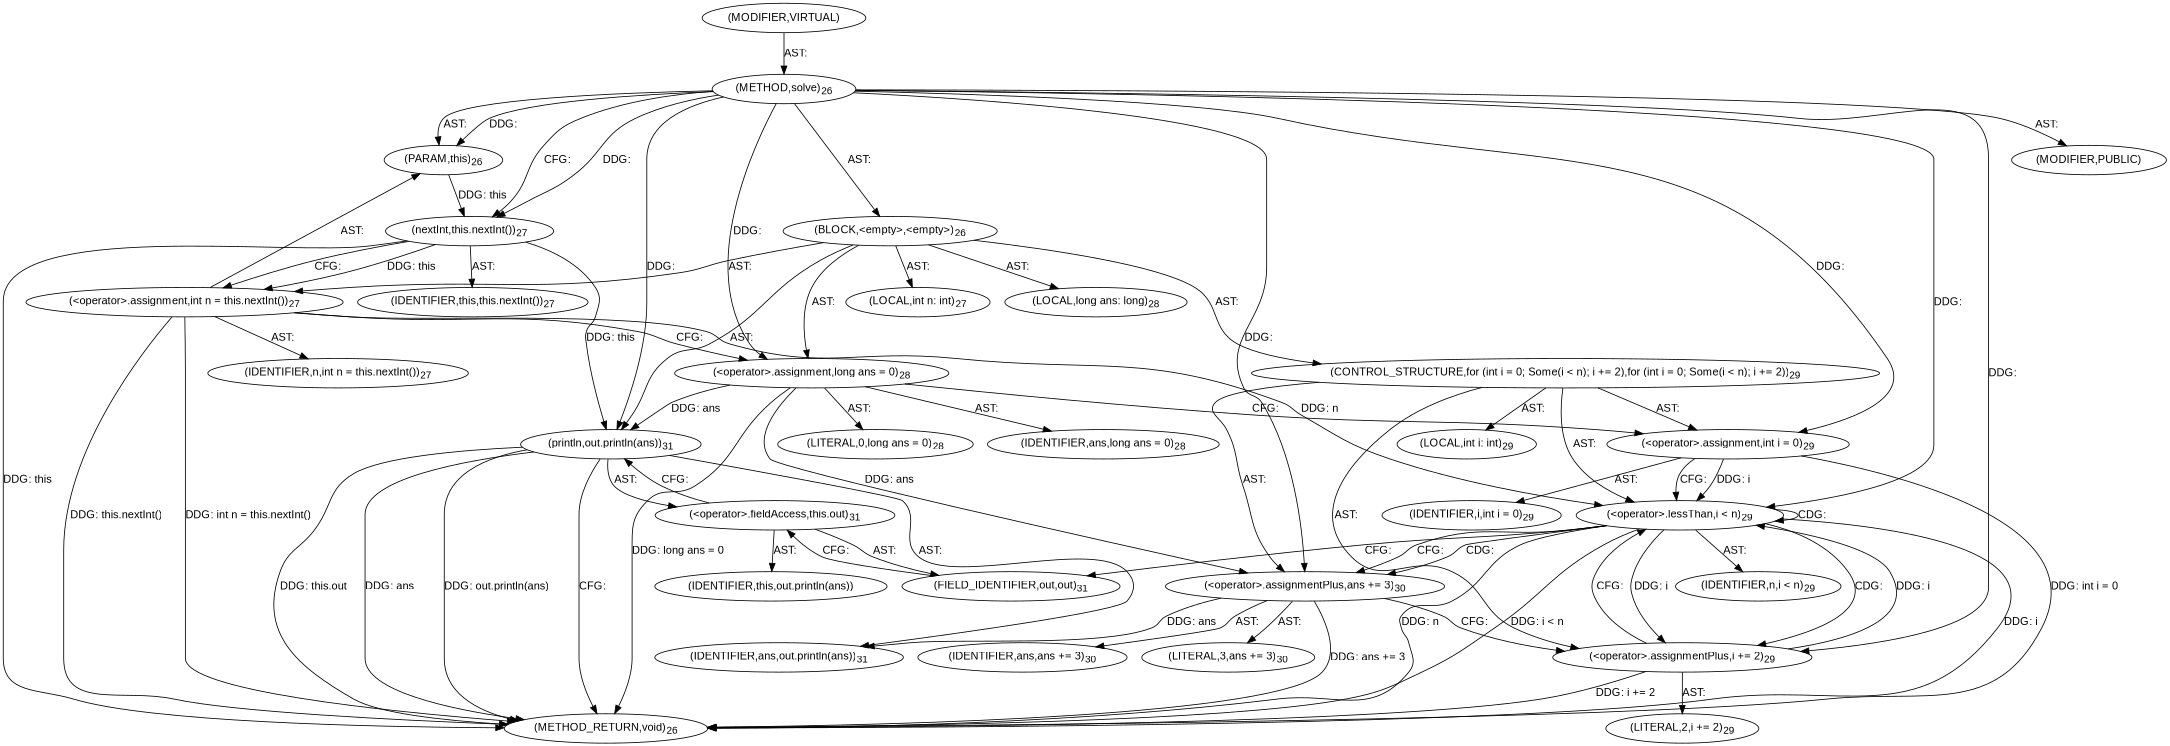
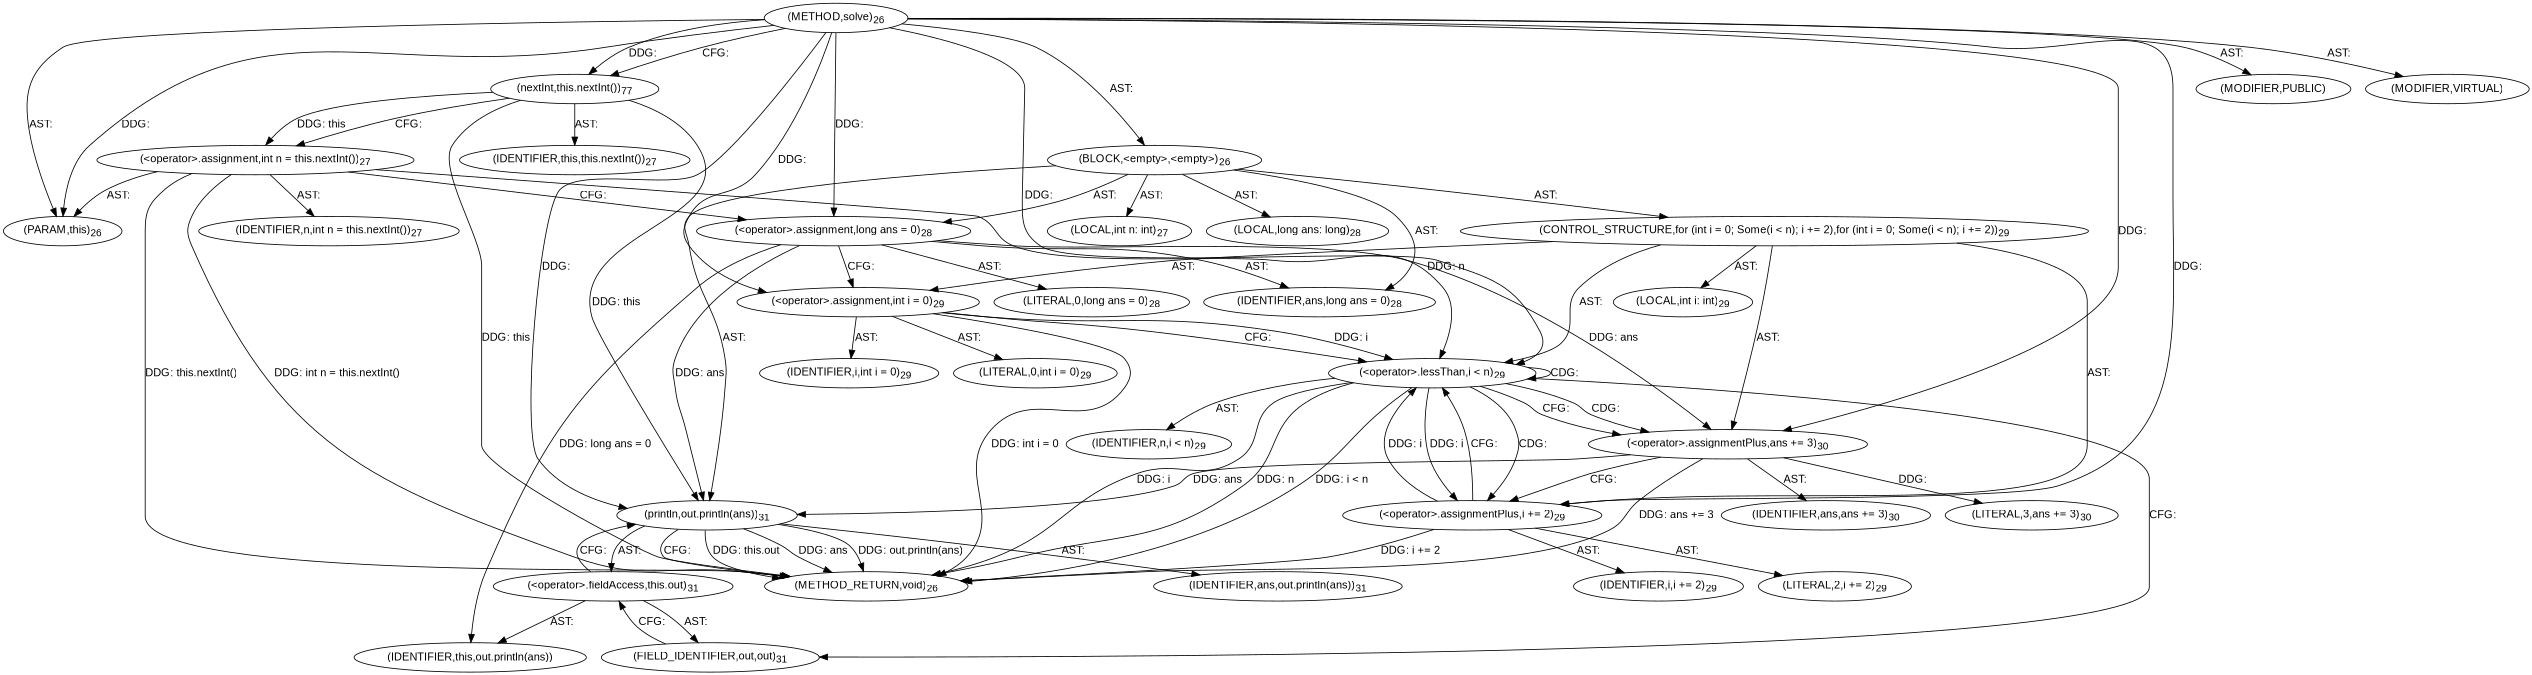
edge "(MODIFIER,VIRTUAL)" -> "(METHOD,solve)": reversed
edge "(PARAM,this)" -> "(nextInt,this.nextInt())": removed, label "DDG: this"
node "(nextInt,this.nextInt())": text "27" -> "77"
edge "(BLOCK,<empty>,<empty>)" -> "(<operator>.assignment,int n = this.nextInt())": now "(BLOCK,<empty>,<empty>)" -> "(IDENTIFIER,ans,long ans = 0)"
node "(LITERAL,0,int i = 0)": added
edge "(<operator>.assignment,long ans = 0)" -> "(METHOD_RETURN,void)": now "(<operator>.assignment,long ans = 0)" -> "(IDENTIFIER,this,out.println(ans))"
node "(IDENTIFIER,i,i += 2)": added
edge "(<operator>.assignmentPlus,ans += 3)" -> "(LITERAL,3,ans += 3)": label "AST: " -> "DDG: "
edge "(<operator>.assignmentPlus,ans += 3)" -> "(IDENTIFIER,ans,out.println(ans))": now "(<operator>.assignmentPlus,ans += 3)" -> "(println,out.println(ans))"
